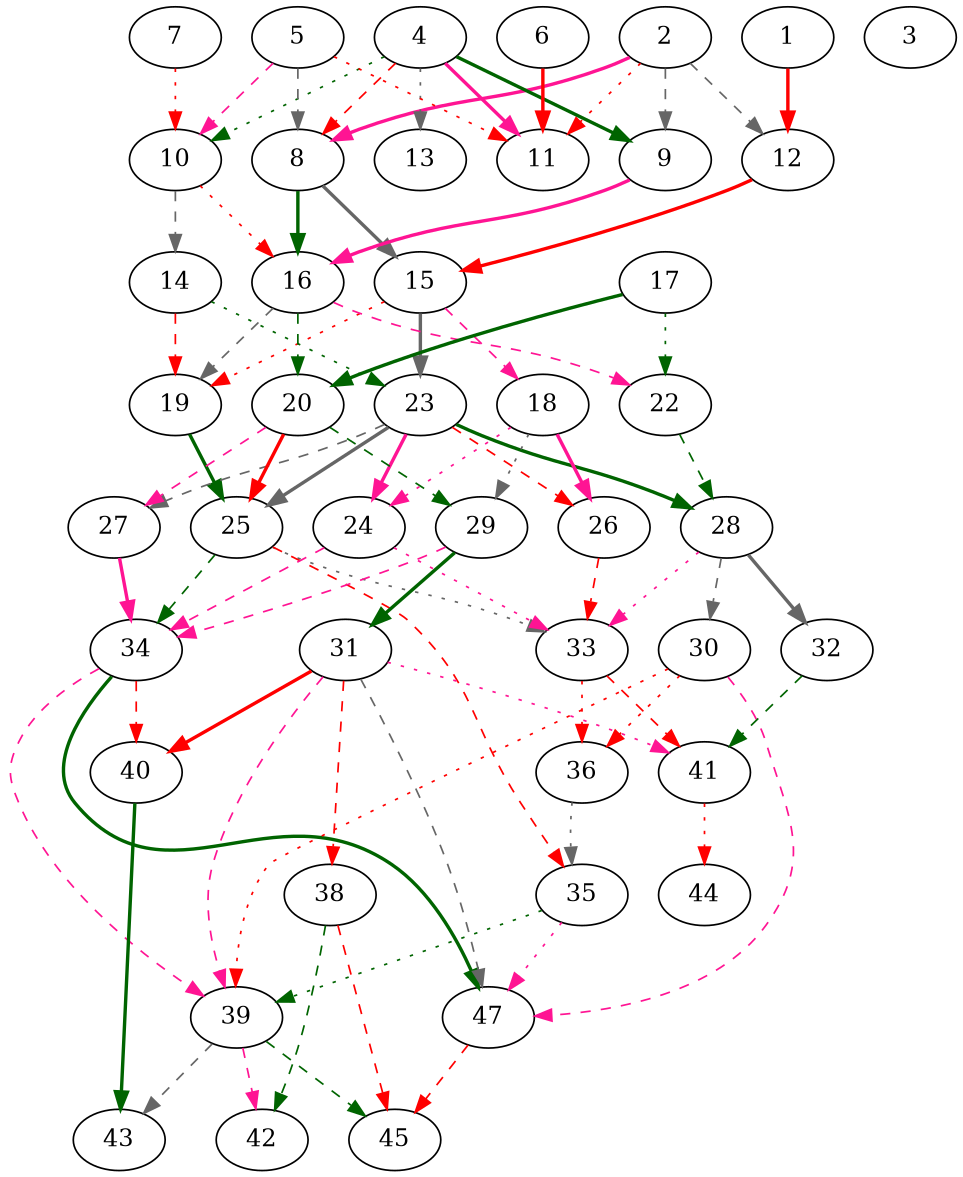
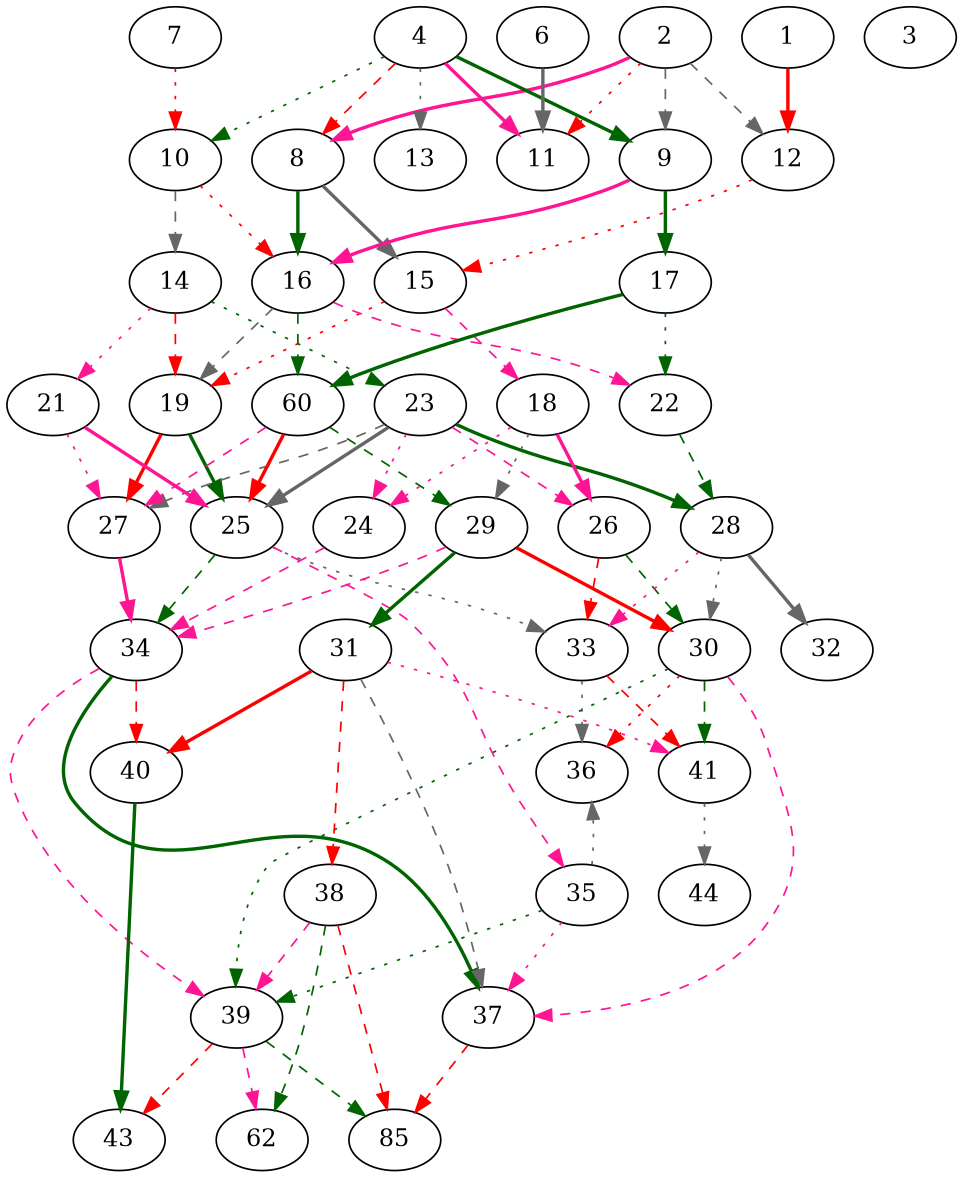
node "5": removed
edge "6" -> "11": color red -> gray40
edge "9" -> "17": added
edge "12" -> "15": style bold -> dotted
edge "15" -> "23": removed
node "21": added
node "20": label "20" -> "60"
edge "19" -> "27": added
edge "23" -> "24": style bold -> dotted
edge "23" -> "26": color red -> deeppink
edge "28" -> "30": style dashed -> dotted
edge "26" -> "30": added
edge "29" -> "30": added
edge "24" -> "33": removed
edge "25" -> "35": color red -> deeppink
edge "33" -> "36": color red -> gray40
edge "32" -> "41": now "30" -> "41"
edge "30" -> "39": color red -> darkgreen
edge "31" -> "39": now "38" -> "39"
edge "36" -> "35": reversed
edge "41" -> "44": color red -> gray40
node "47": label "47" -> "37"
edge "39" -> "43": color gray40 -> red
node "42": label "42" -> "62"
node "45": label "45" -> "85"
